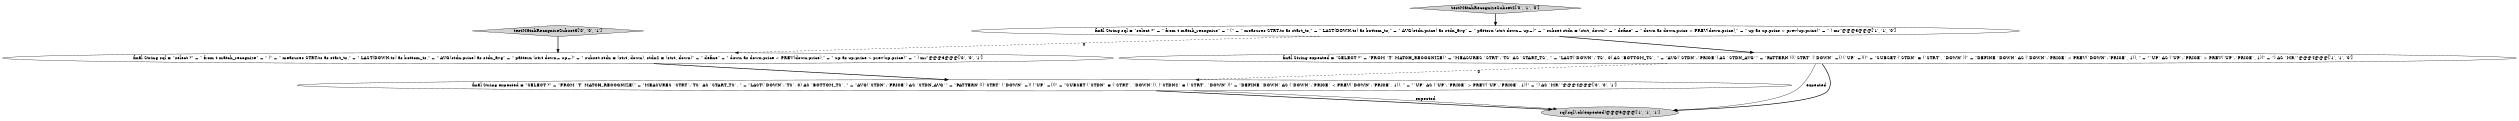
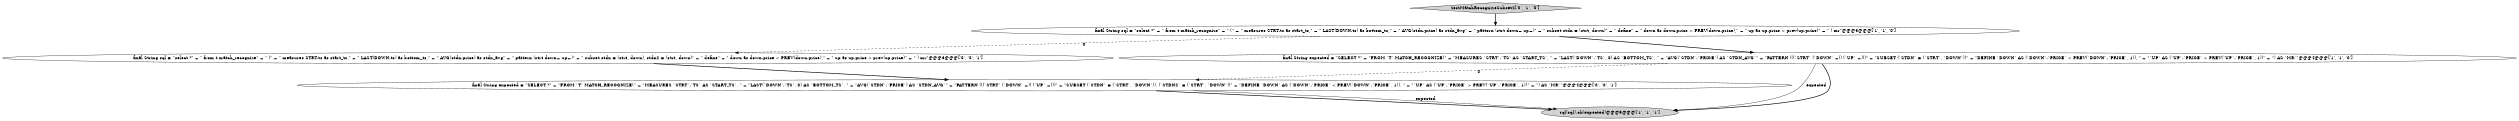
node "testMatchRecognizeSubset3['0', '0', '1']": removed
